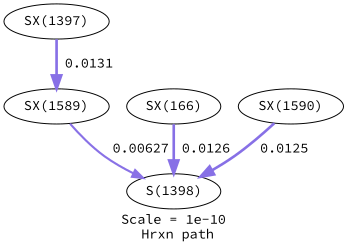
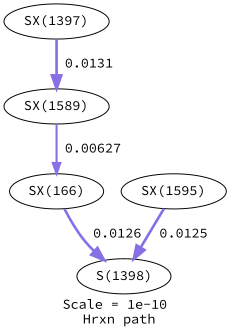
node "SX(1590)": label "SX(1590)" -> "SX(1595)"
edge "SX(1589)" -> "S(1398)": now "SX(1589)" -> "SX(166)"
